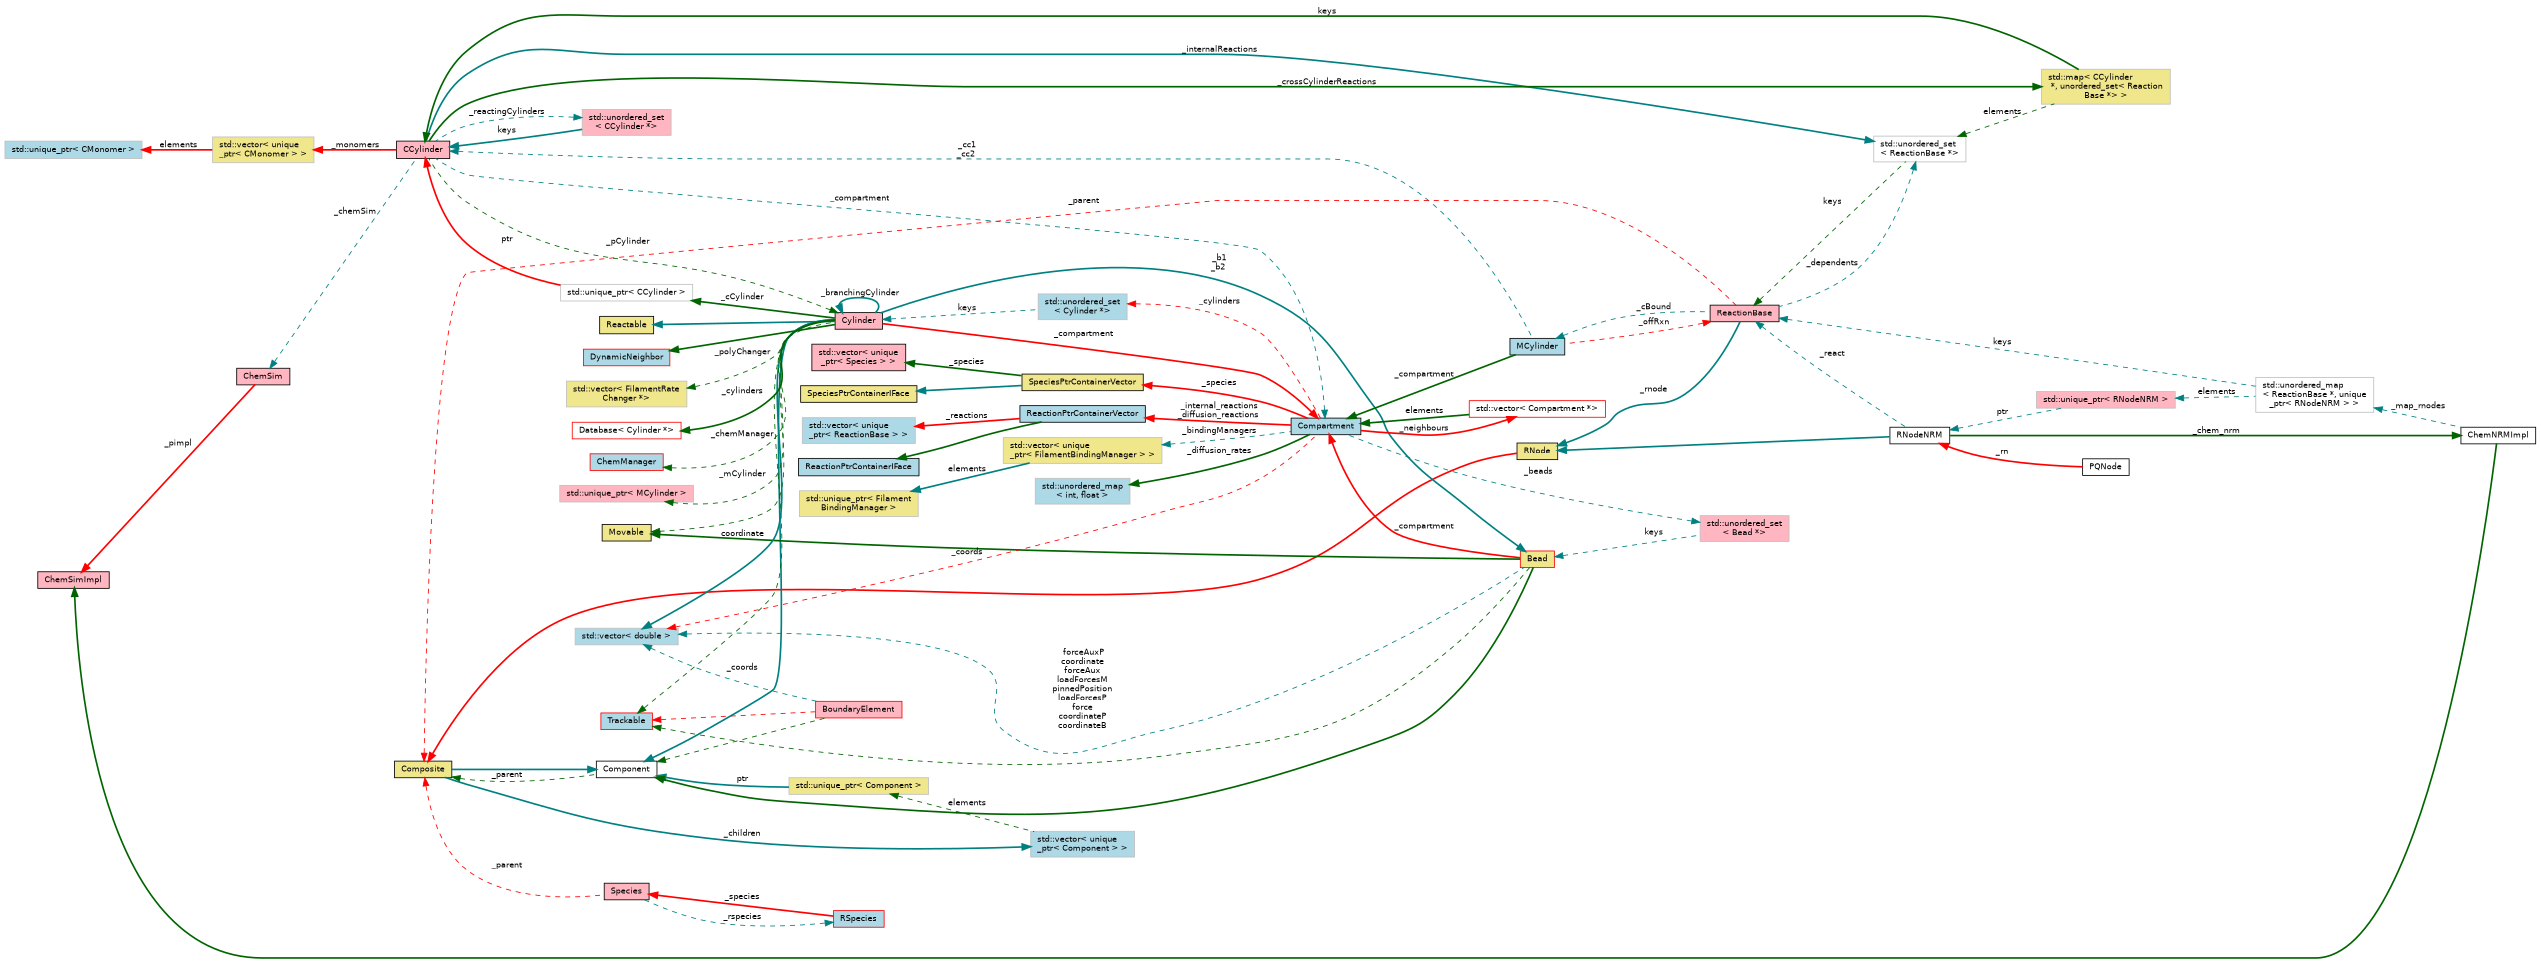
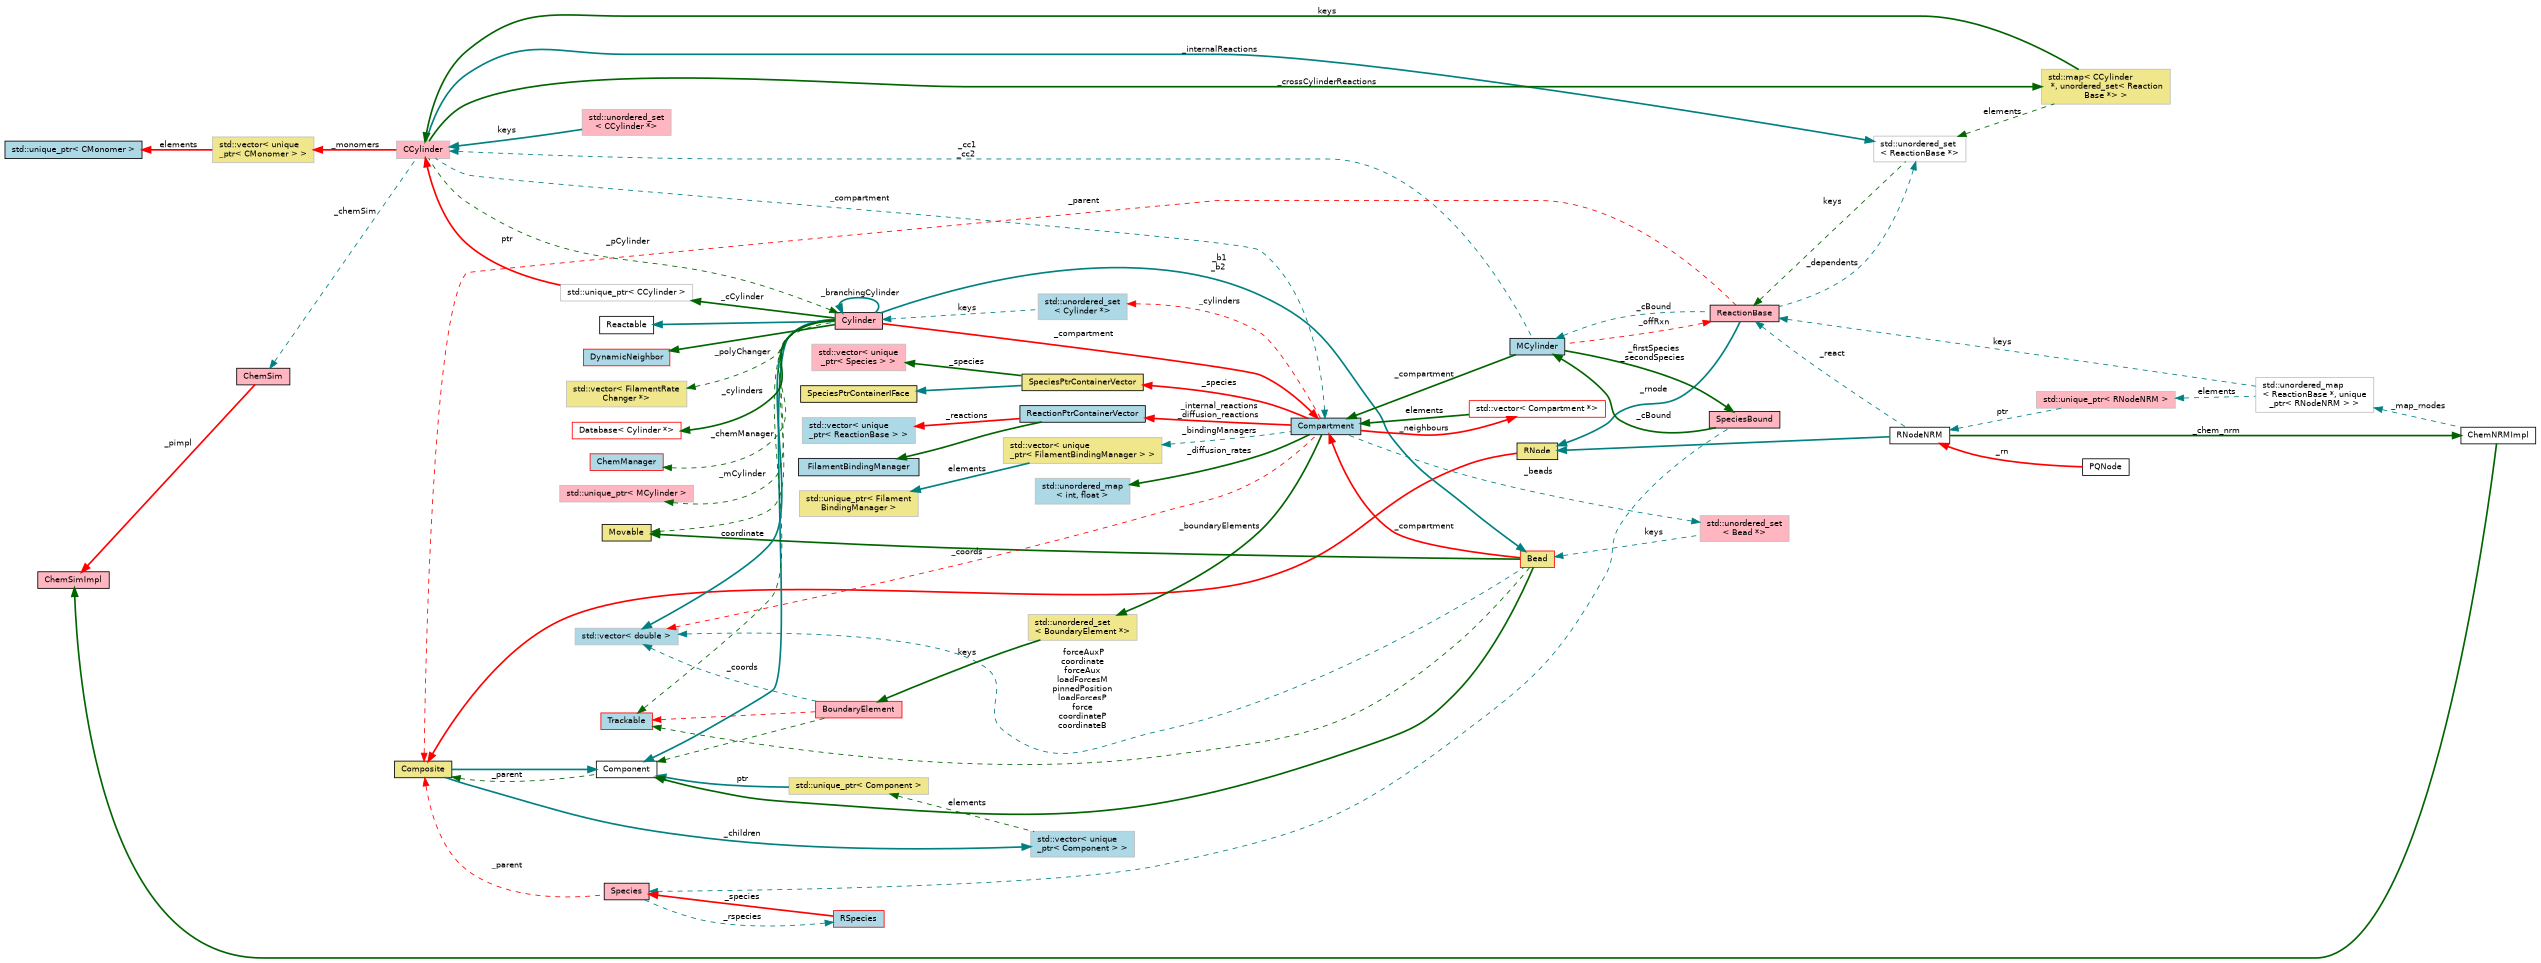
edge "CCylinder" -> "std::unordered_set < CCylinder *>": removed, label "_reactingCylinders"
node "std::unique_ptr< CMonomer >": color grey75 -> black
node "CCylinder": color black -> grey75
node "Reactable": fillcolor khaki -> white
node "std::vector< unique _ptr< Species > >": color black -> grey75
node "SpeciesBound": added
node "ReactionPtrContainerIFace": label "ReactionPtrContainerIFace" -> "FilamentBindingManager"
node "std::unordered_set < BoundaryElement *>": added
